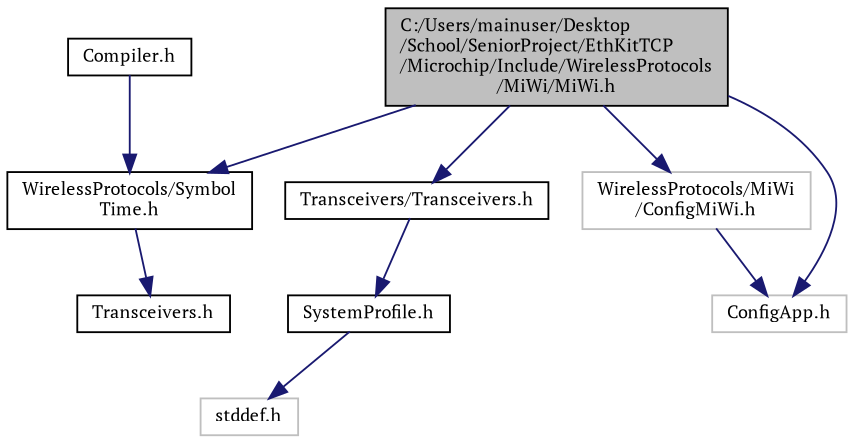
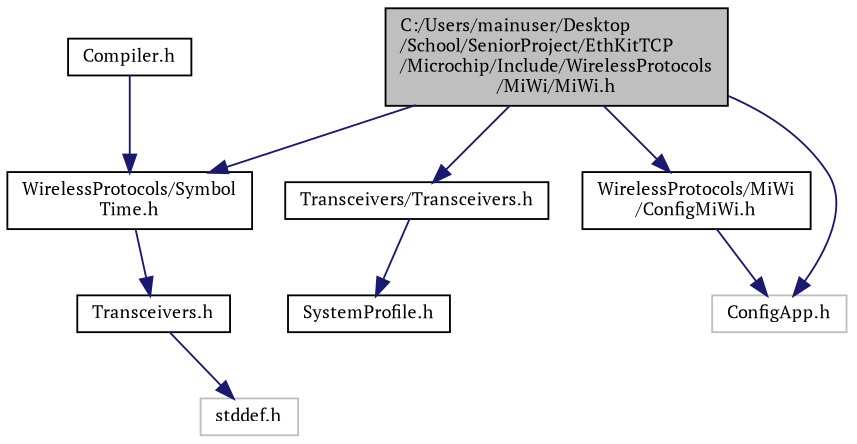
node "WirelessProtocols/MiWi /ConfigMiWi.h": color grey75 -> black
edge "SystemProfile.h" -> "stddef.h": now "Transceivers.h" -> "stddef.h"
